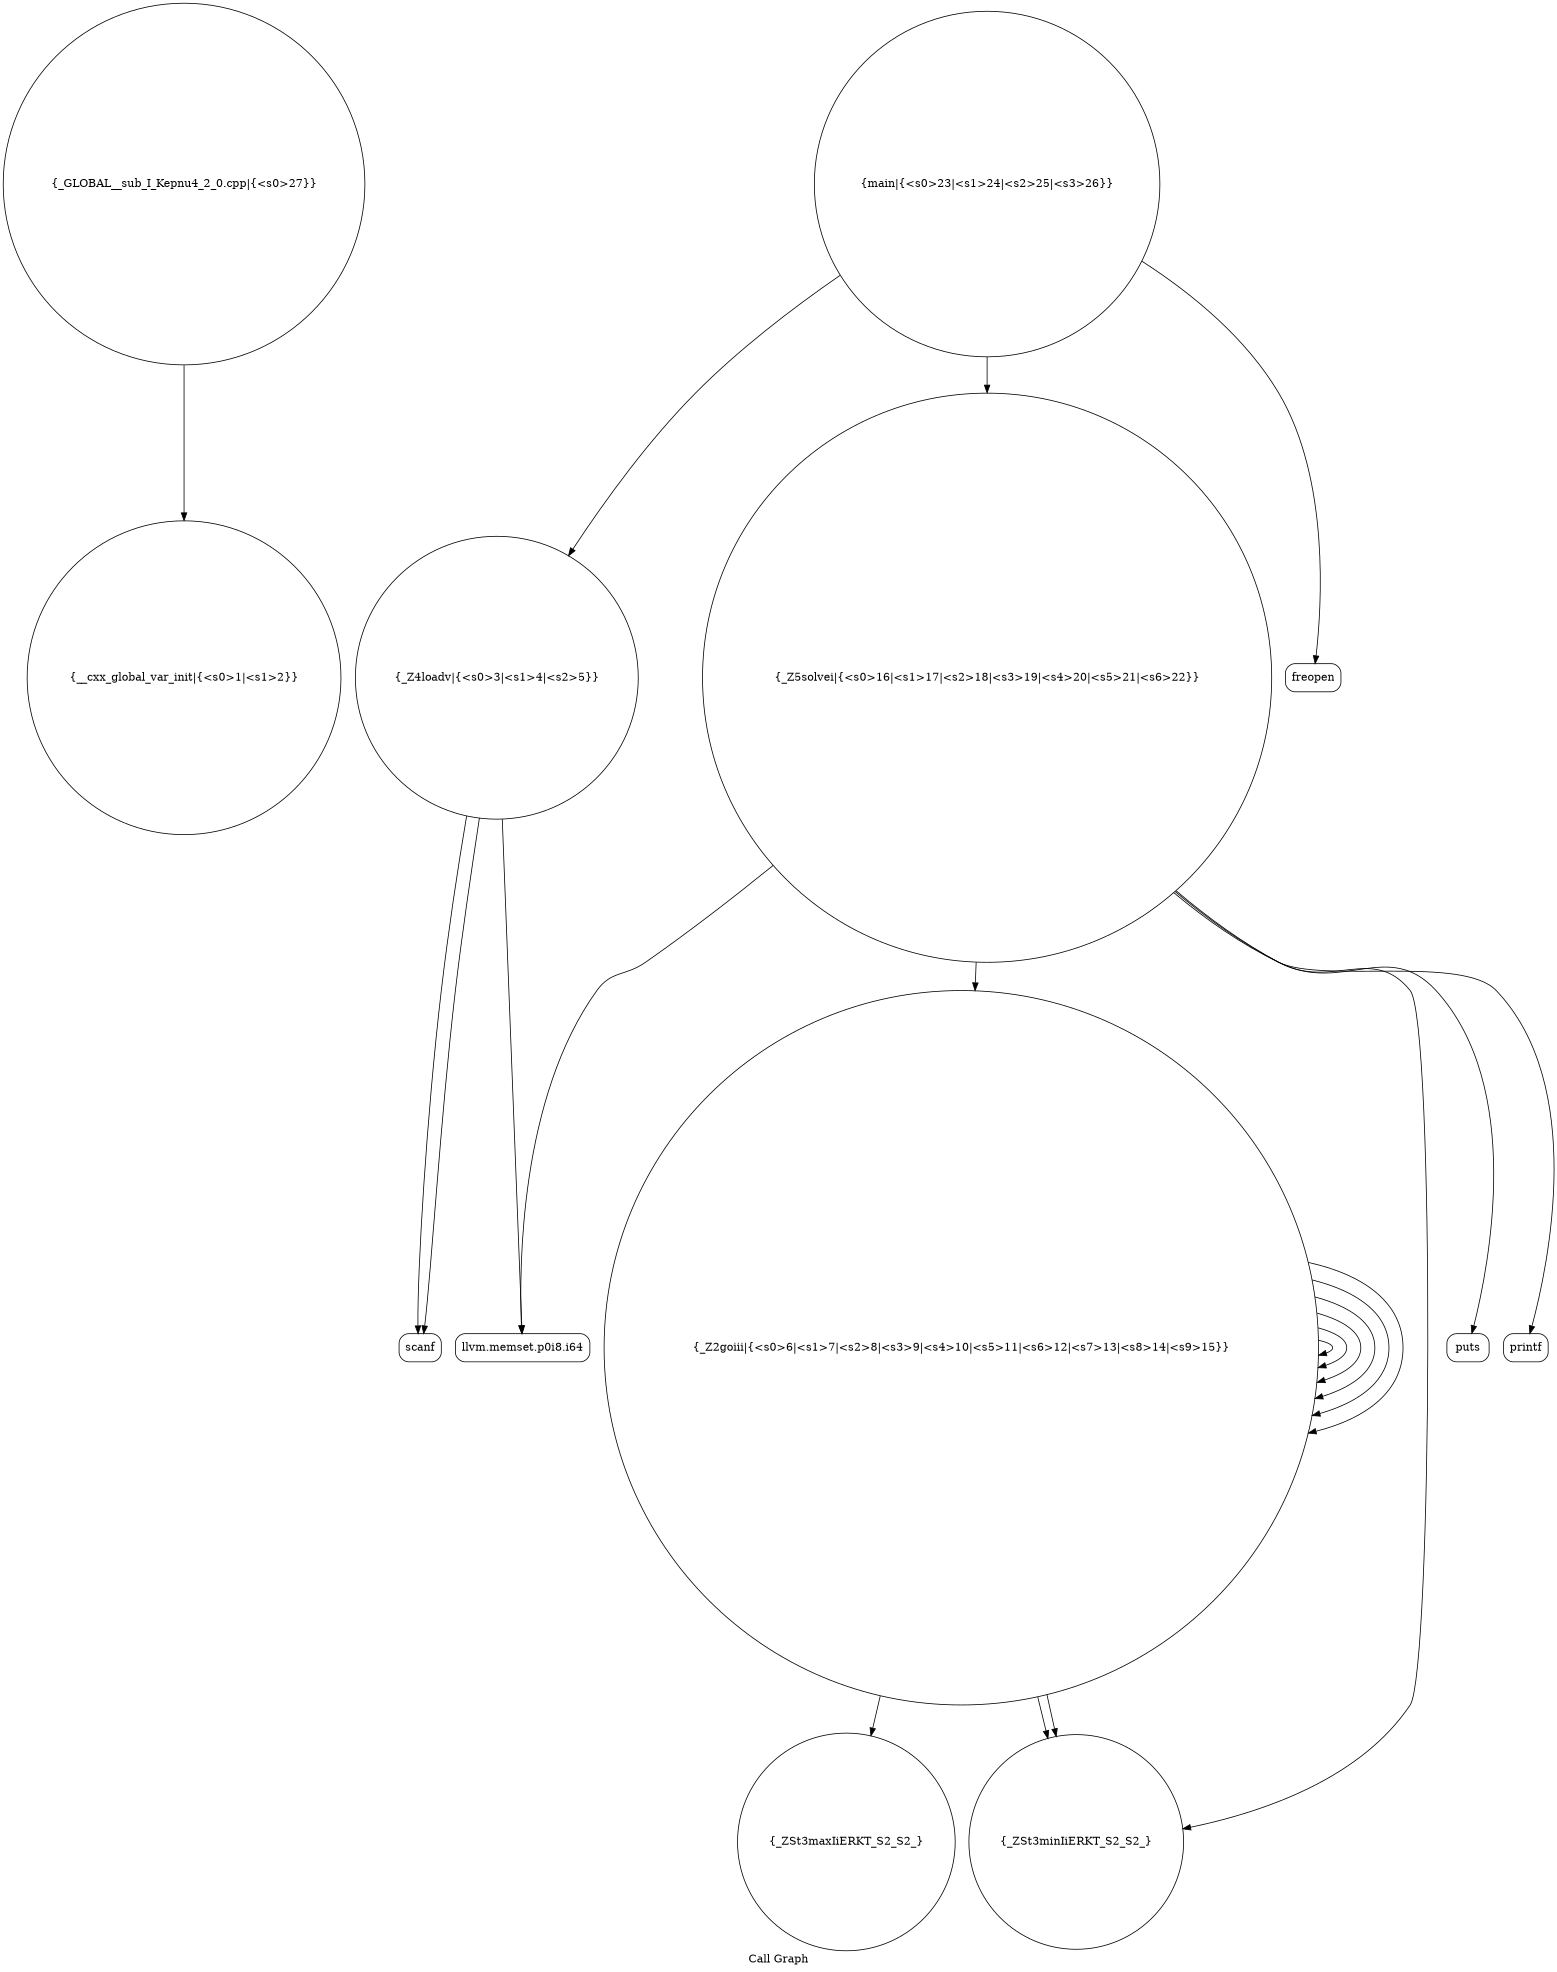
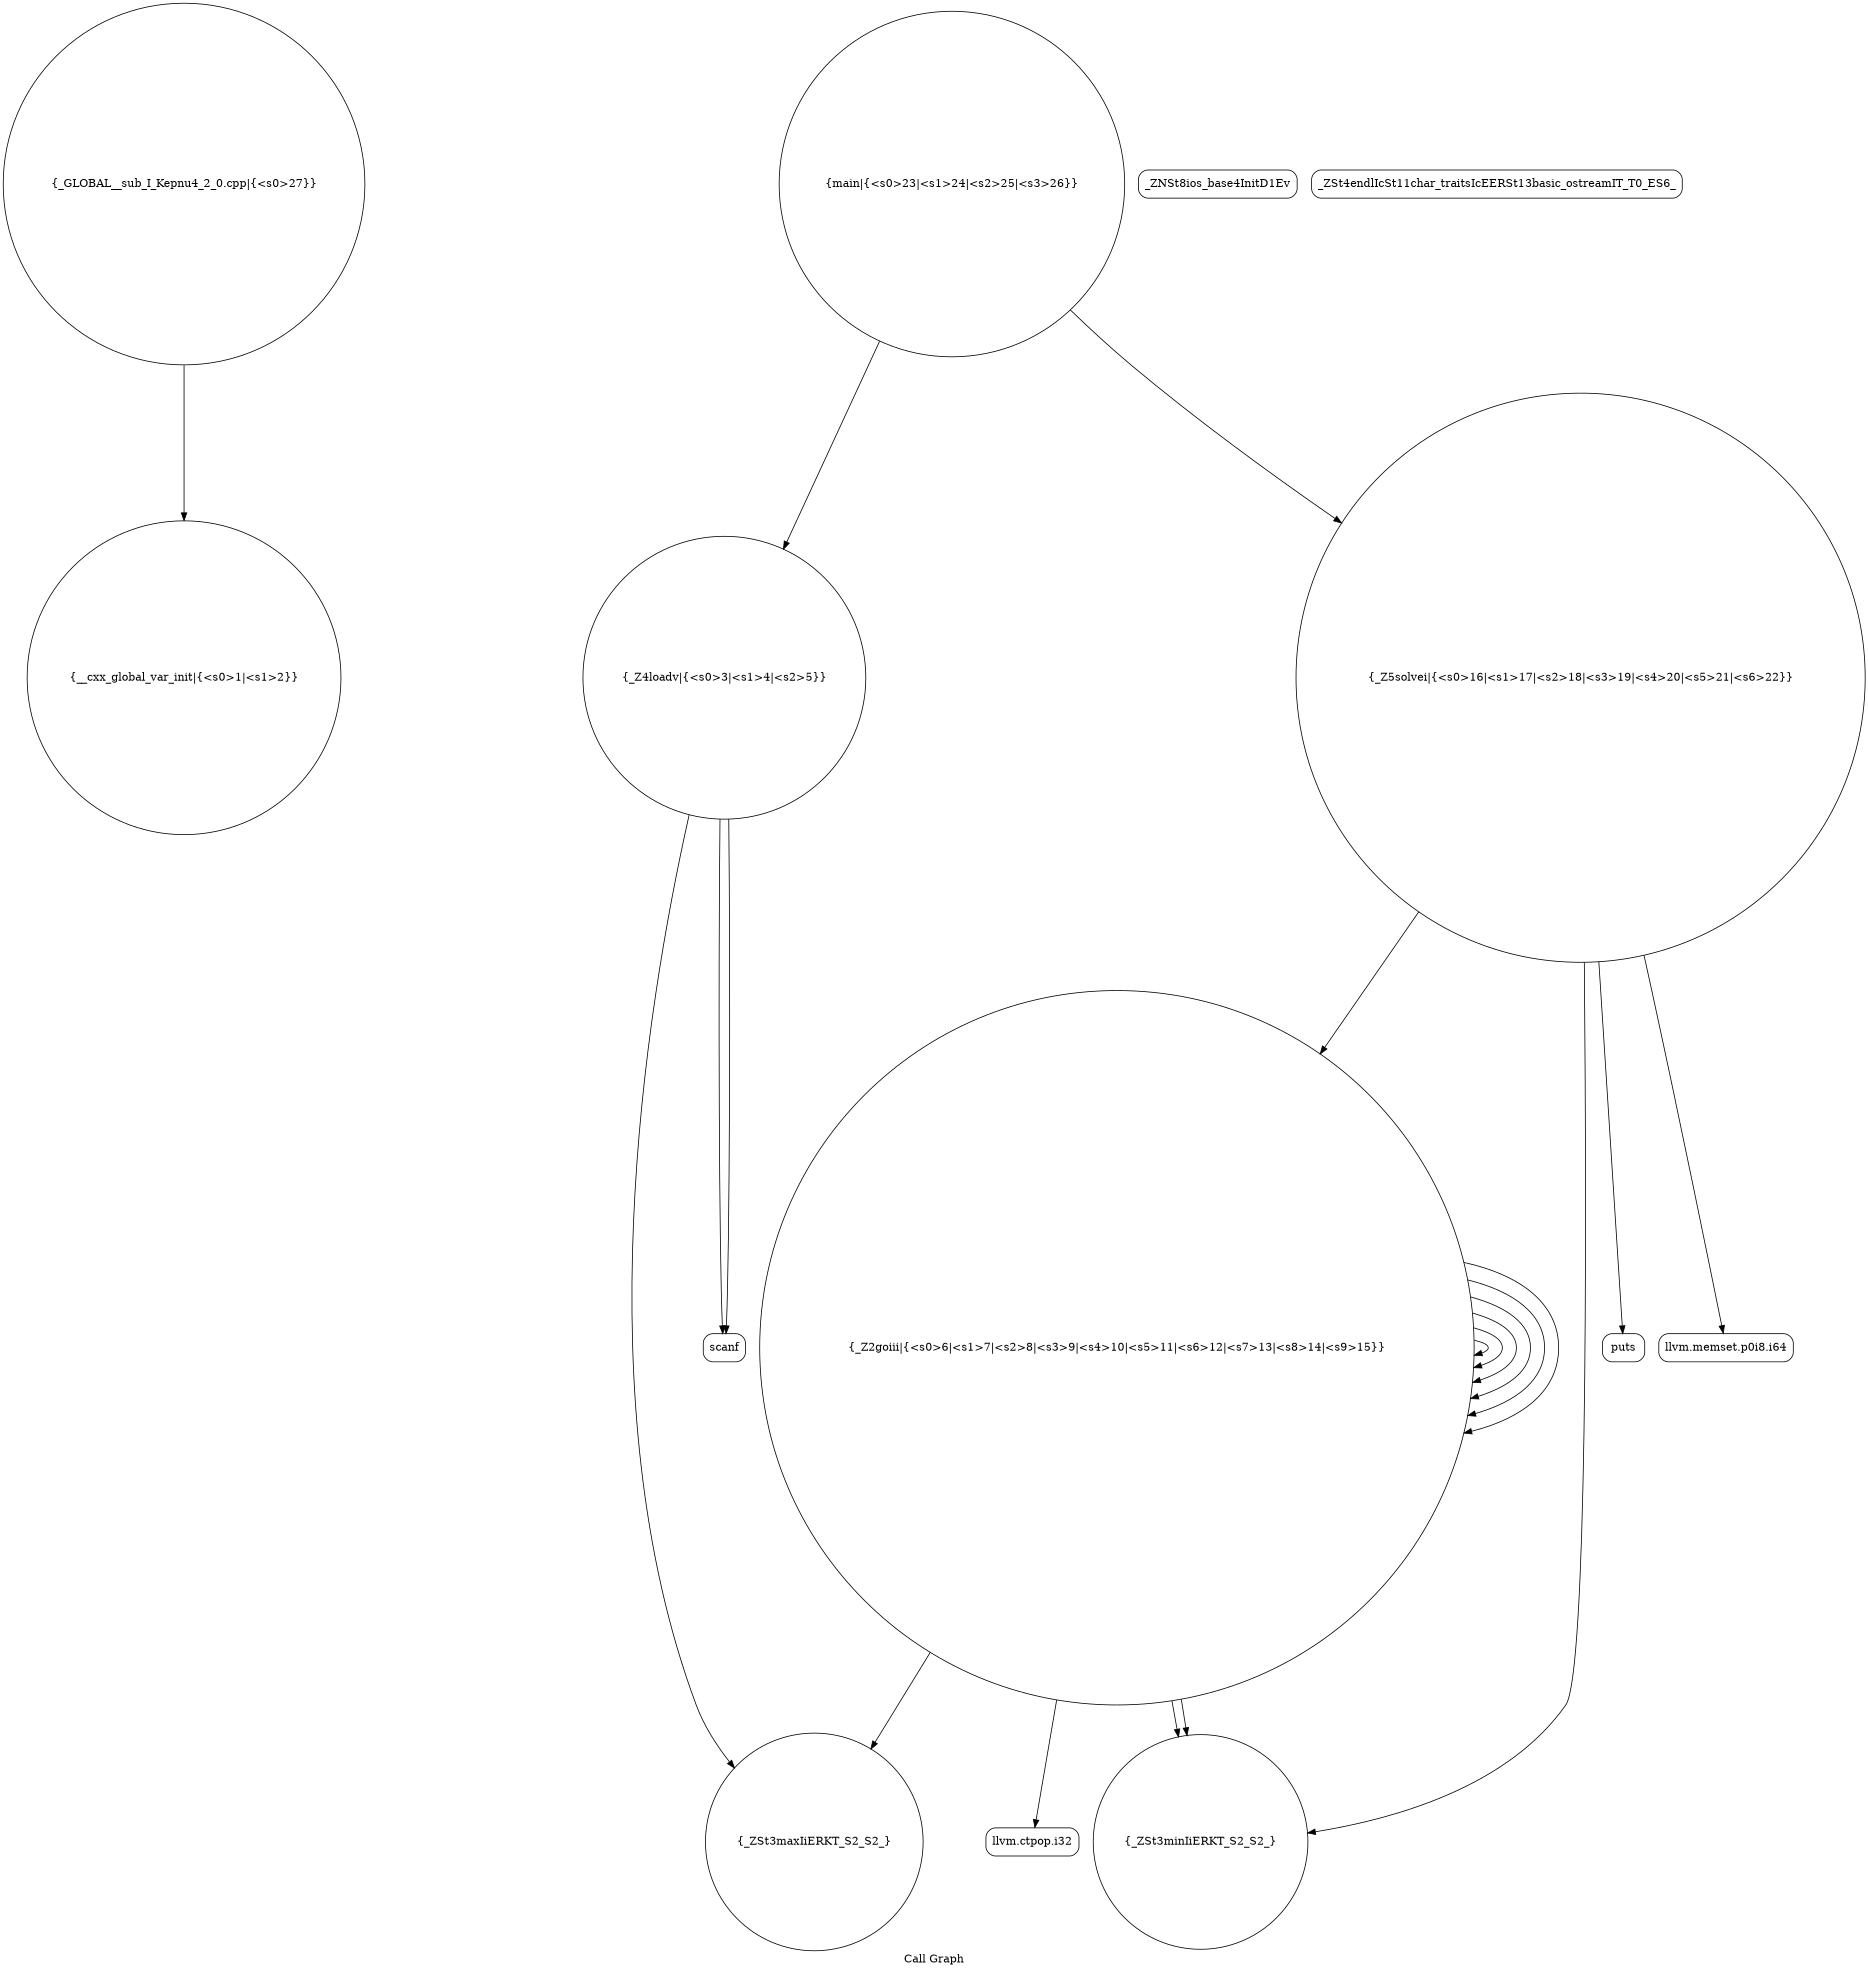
node "_ZNSt8ios_base4InitD1Ev": added
node "_ZSt4endlIcSt11char_traitsIcEERSt13basic_ostreamIT_T0_ES6_": added
node "freopen": removed
edge "{_Z4loadv|{<s0>3|<s1>4|<s2>5}}" -> "llvm.memset.p0i8.i64": now "{_Z4loadv|{<s0>3|<s1>4|<s2>5}}" -> "{_ZSt3maxIiERKT_S2_S2_}"
node "printf": removed
node "llvm.ctpop.i32": added
